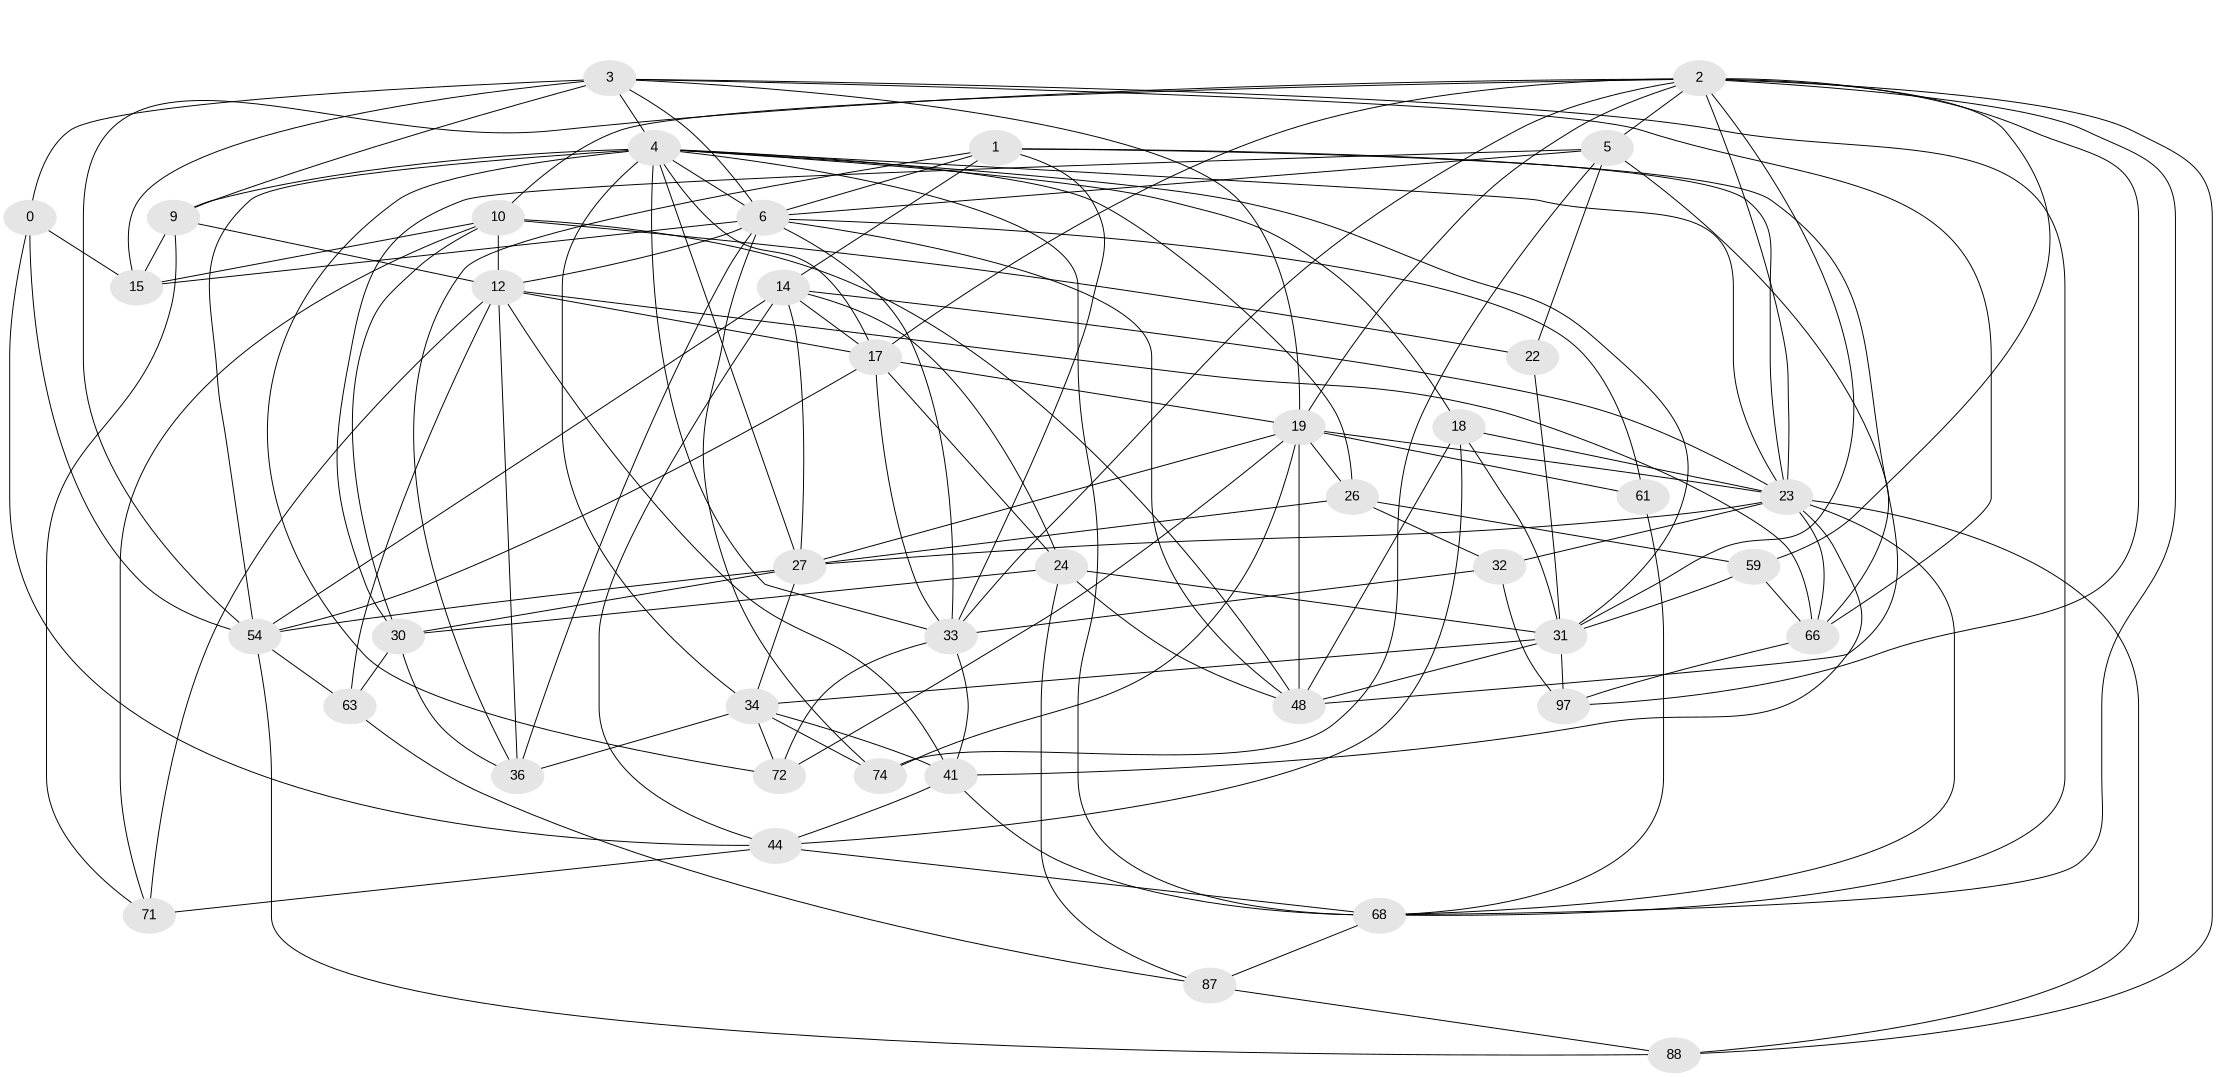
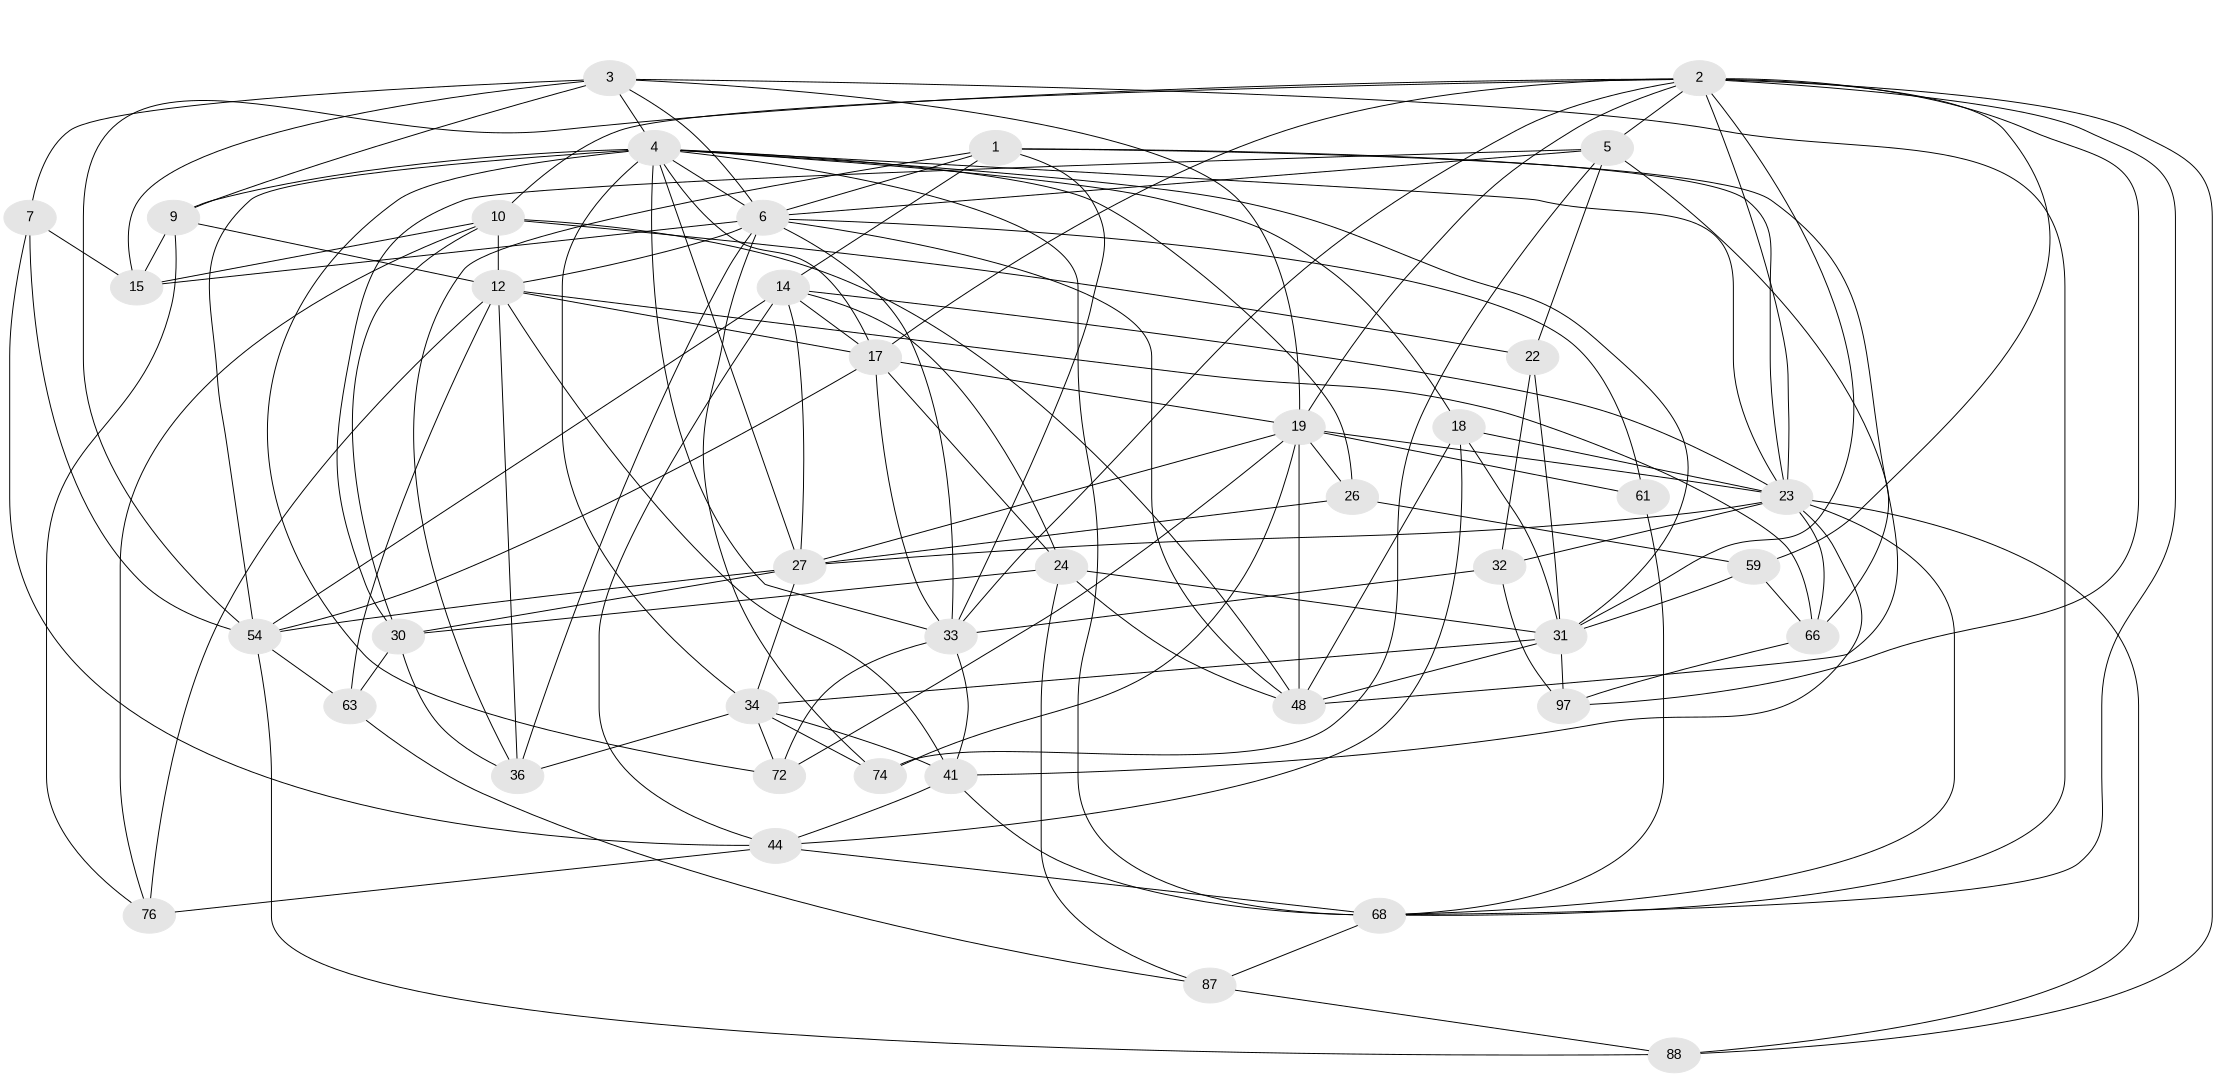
edge "3" -- "66": removed
node "0": label "0" -> "7"
edge "26" -- "32": now "22" -- "32"
node "71": label "71" -> "76"
